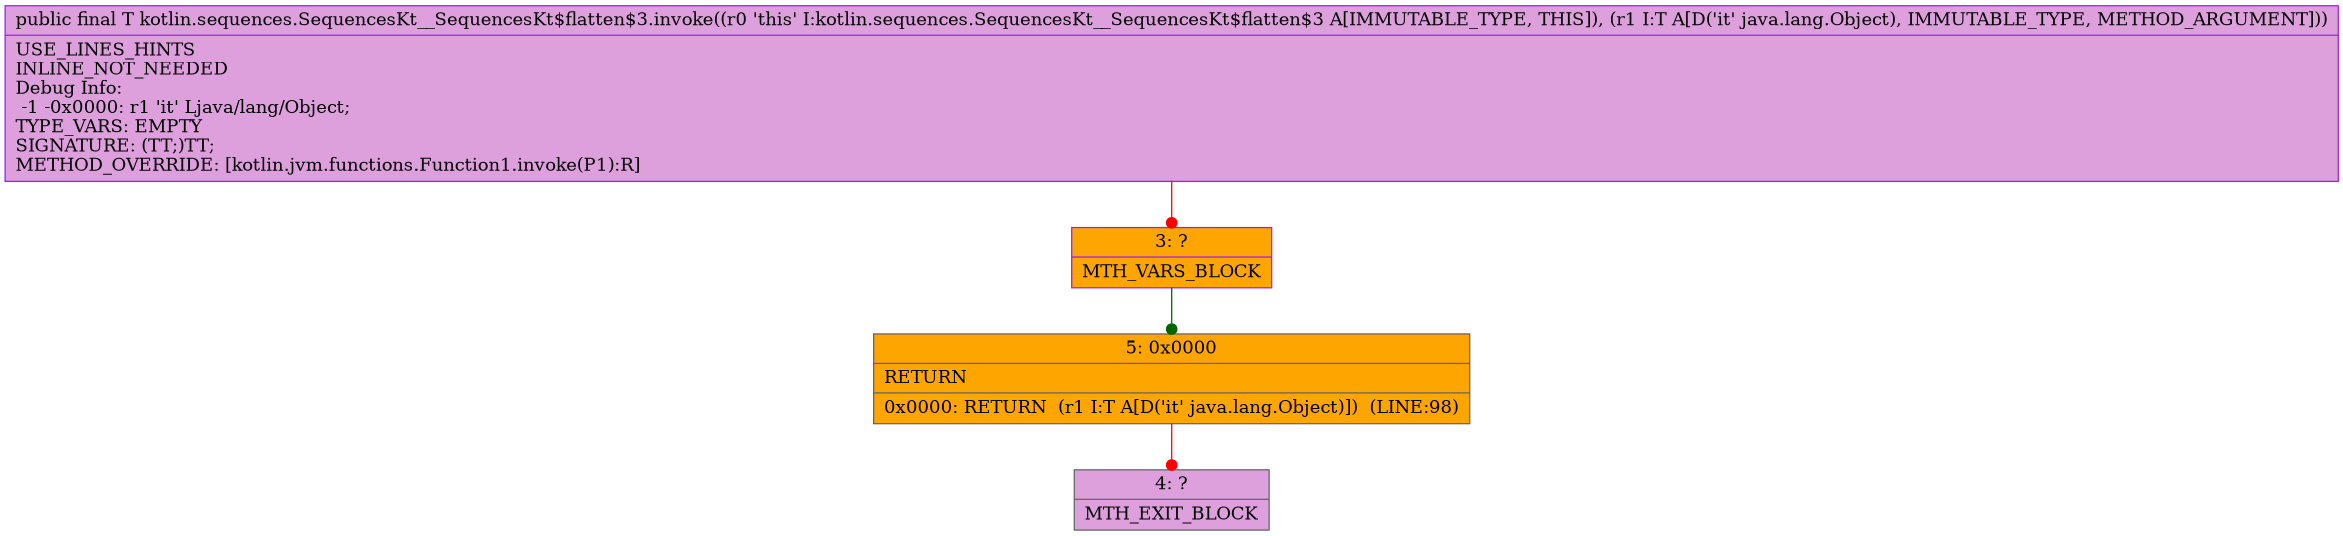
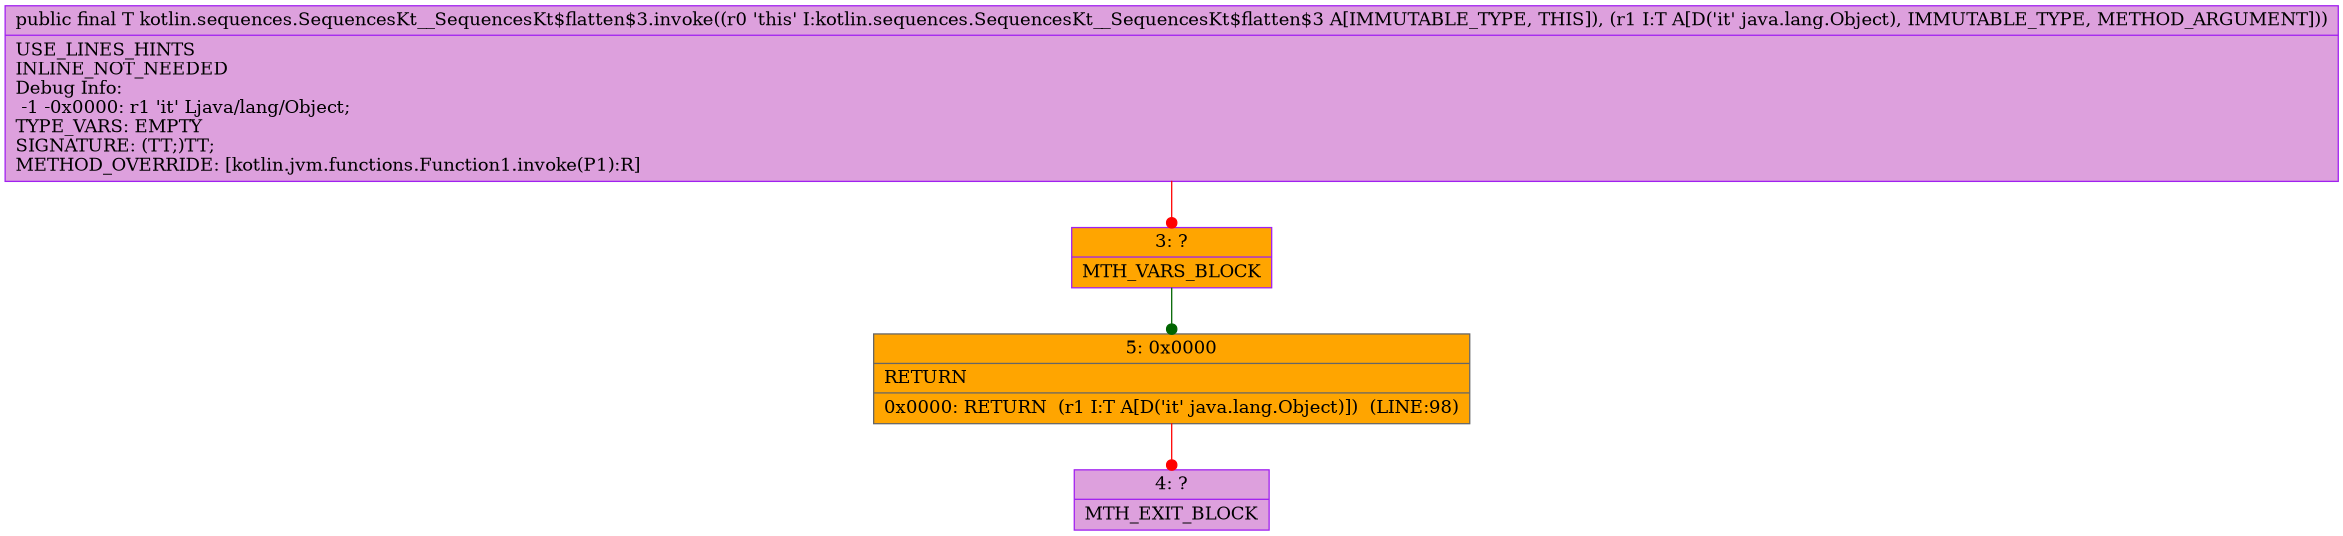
node "4: ?": color gray40 -> purple
